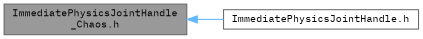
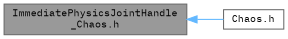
node "ImmediatePhysicsJointHandle.h": label "ImmediatePhysicsJointHandle.h" -> "Chaos.h"
